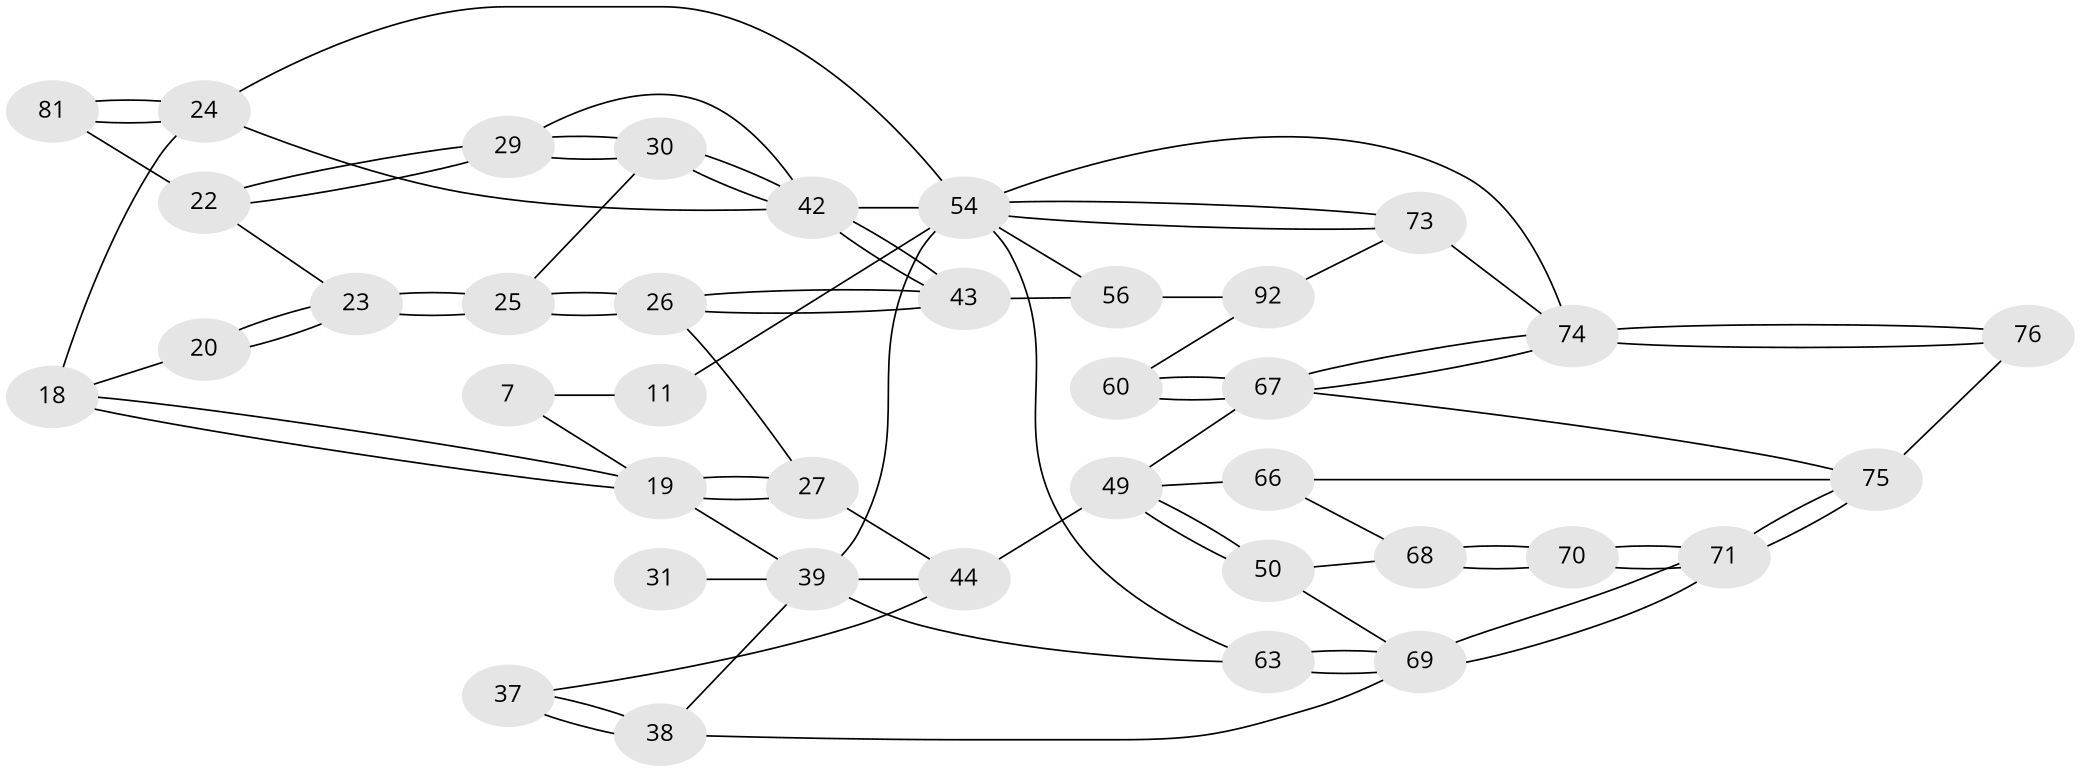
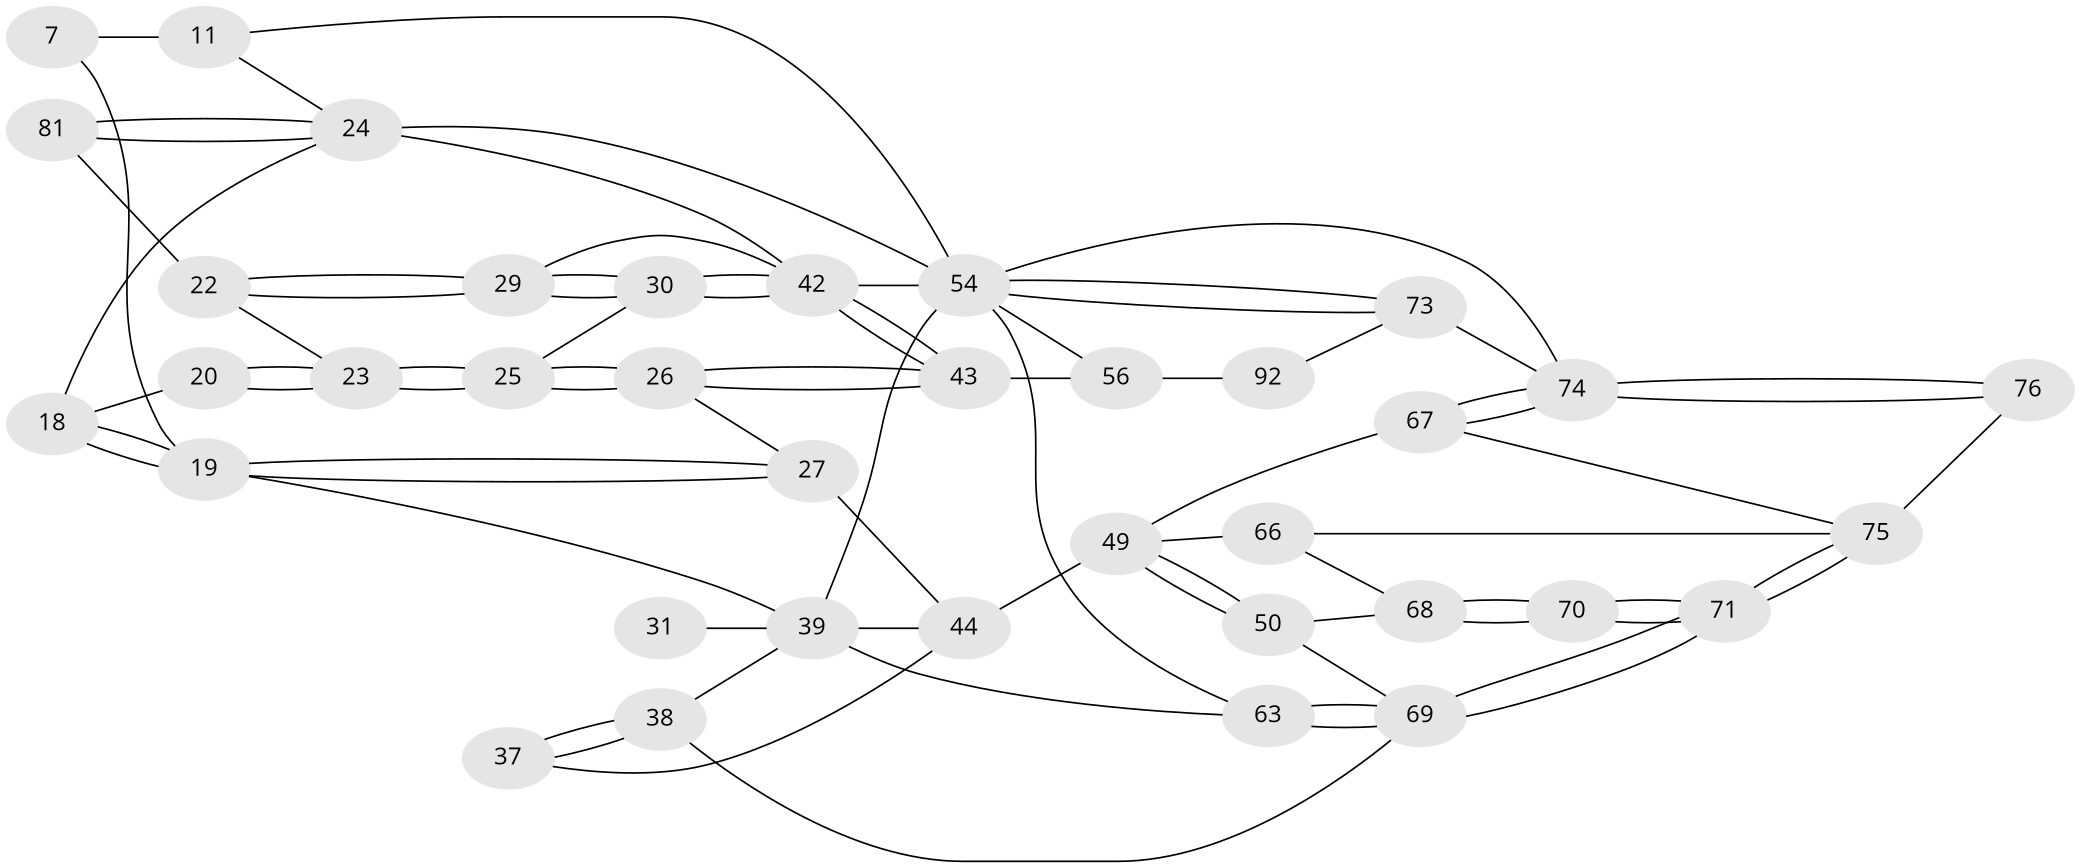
edge "11" -- "24": added
node "60": removed
